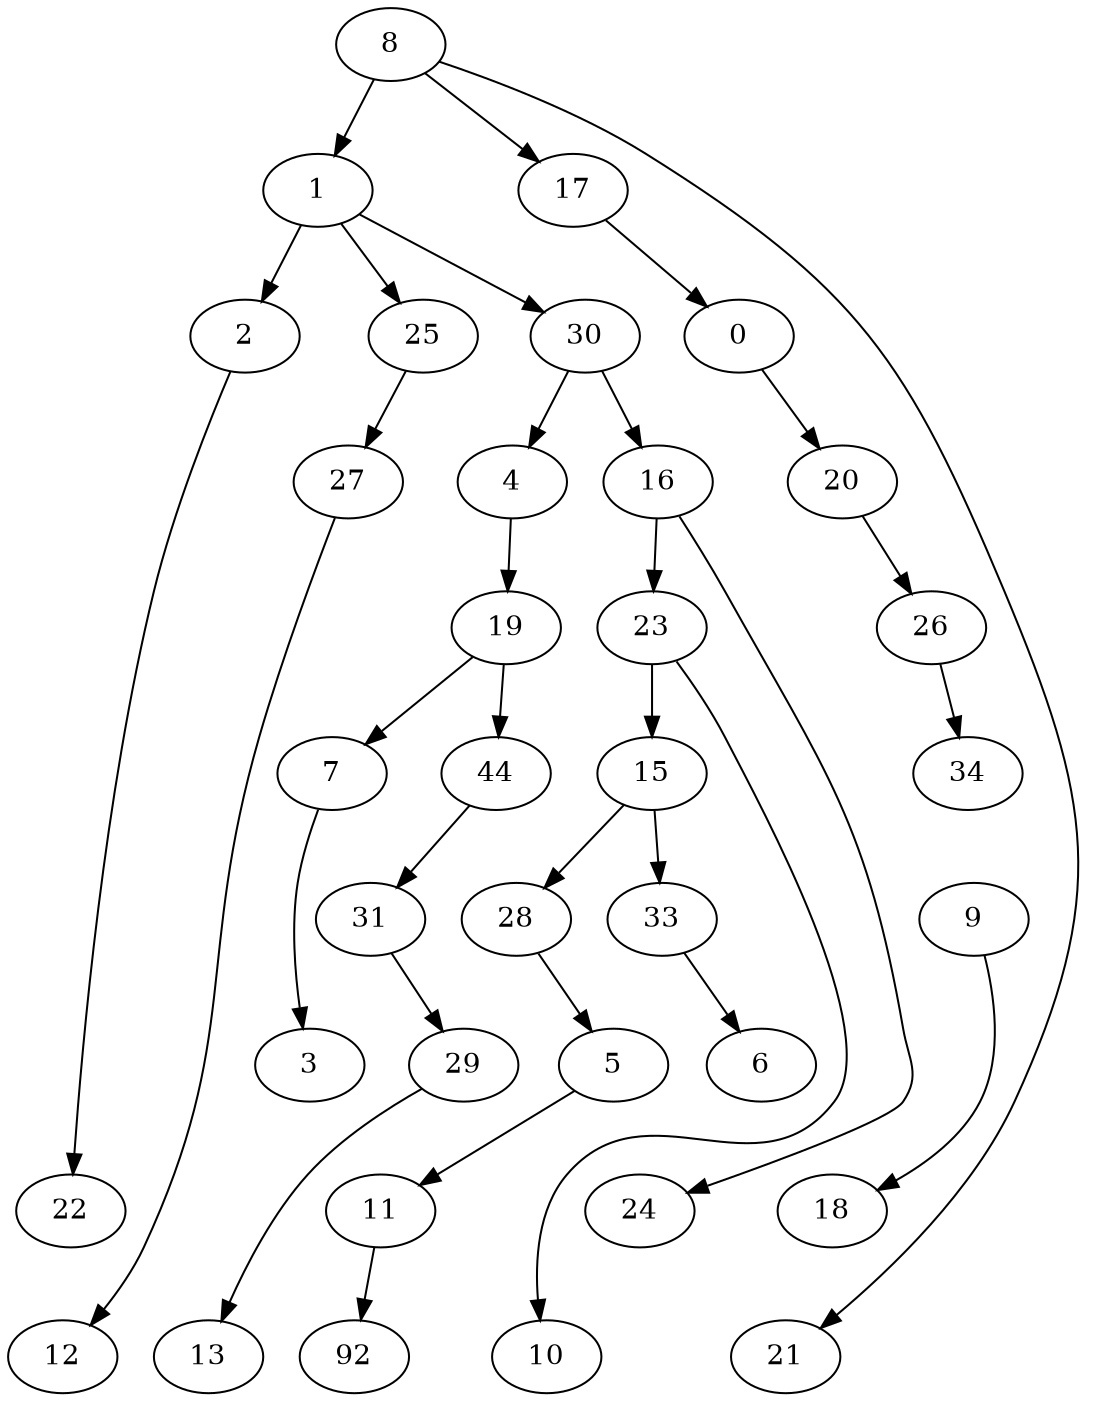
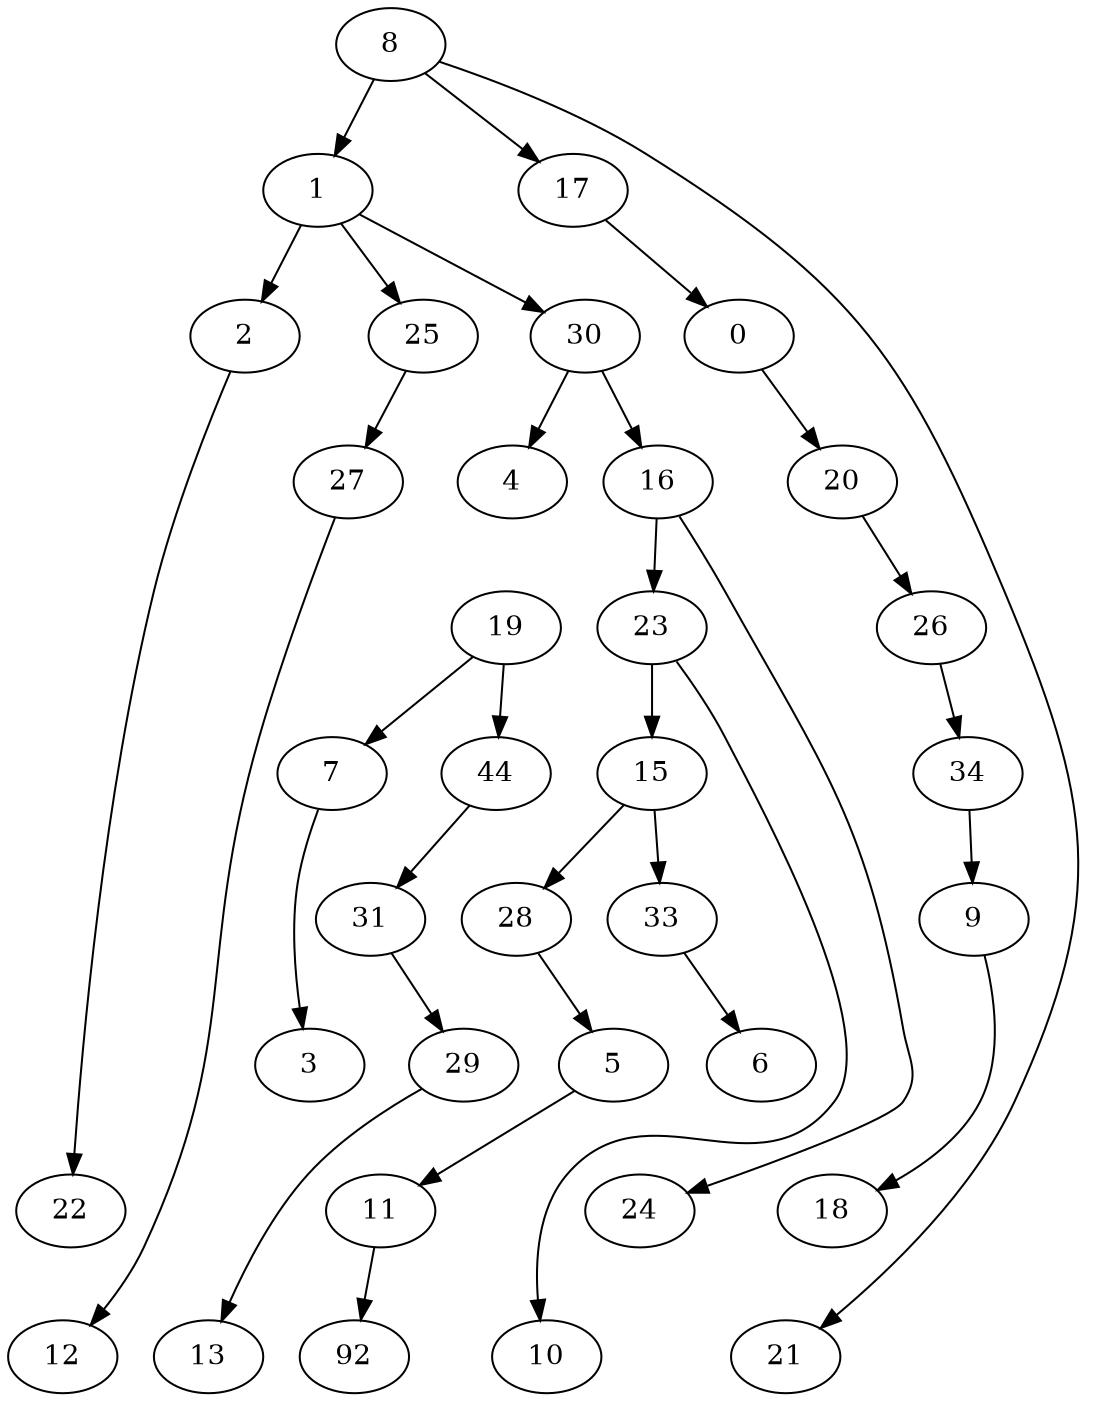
edge "4" -> "19": removed
edge "34" -> "9": added
